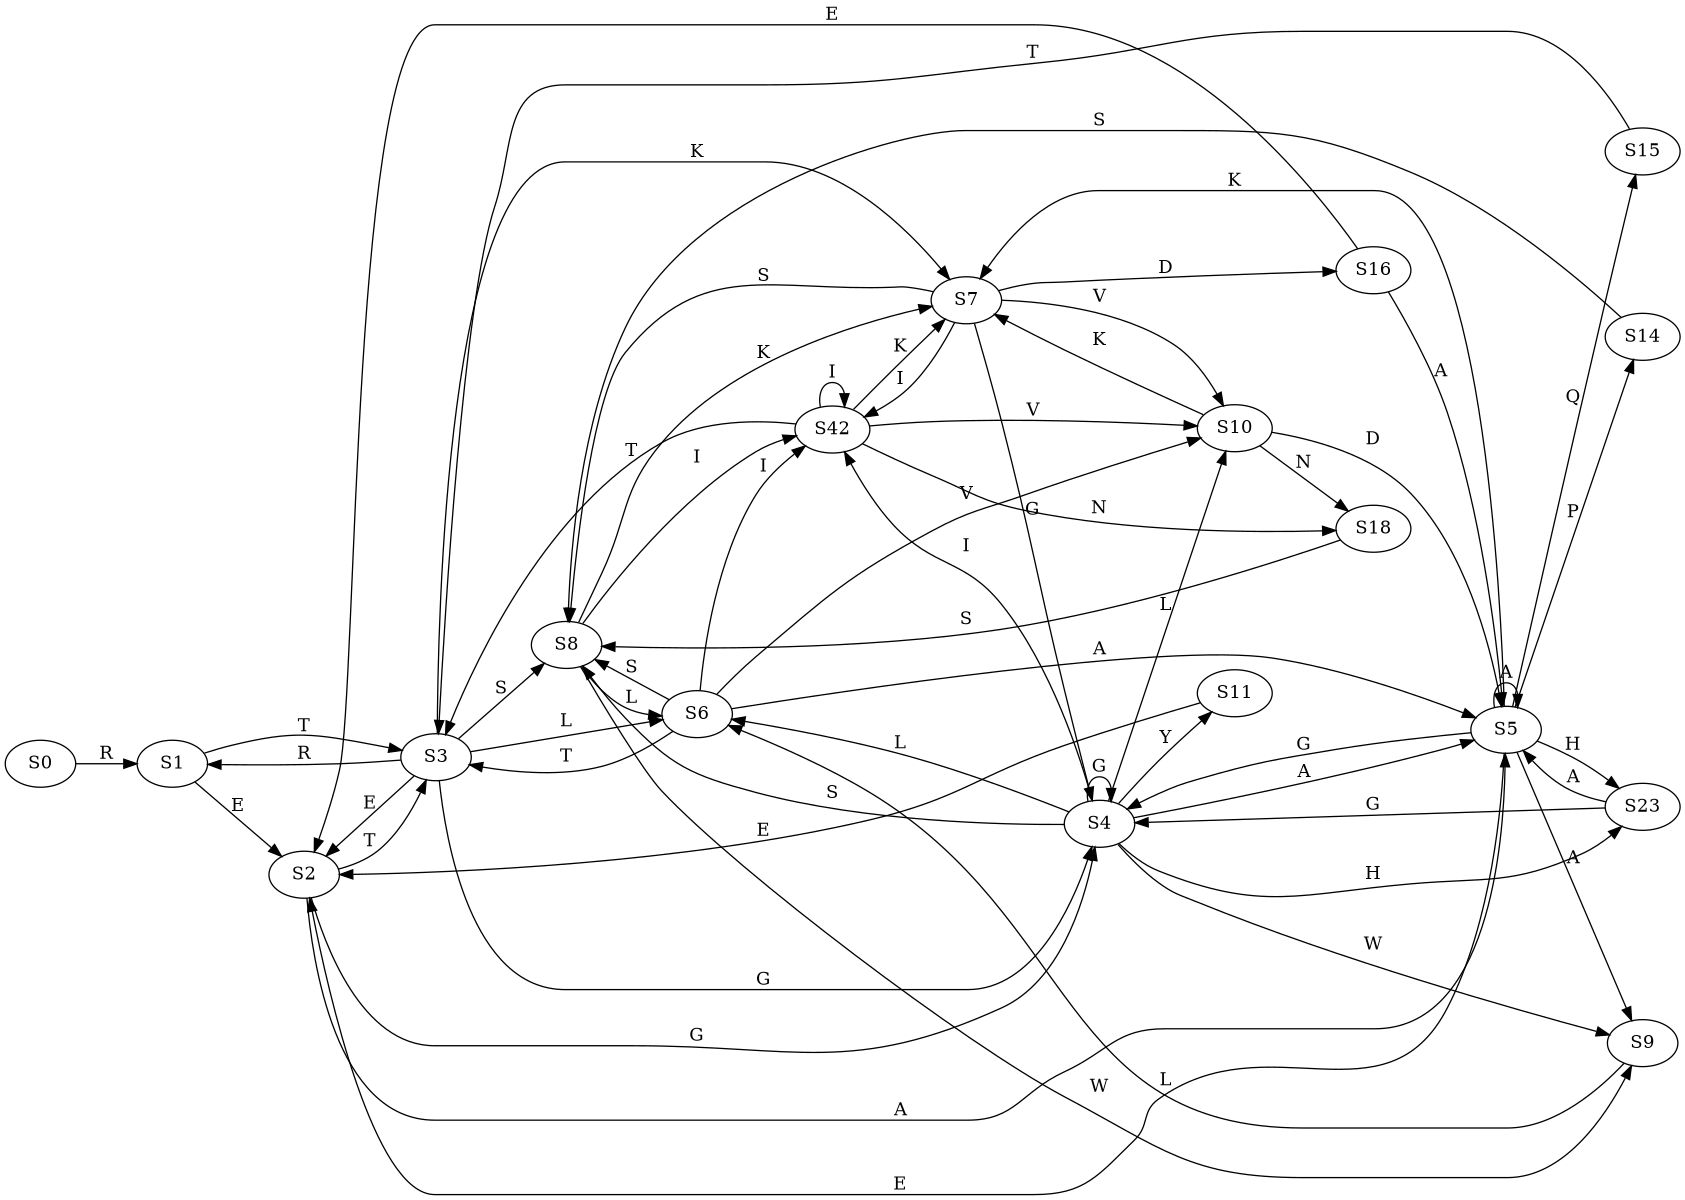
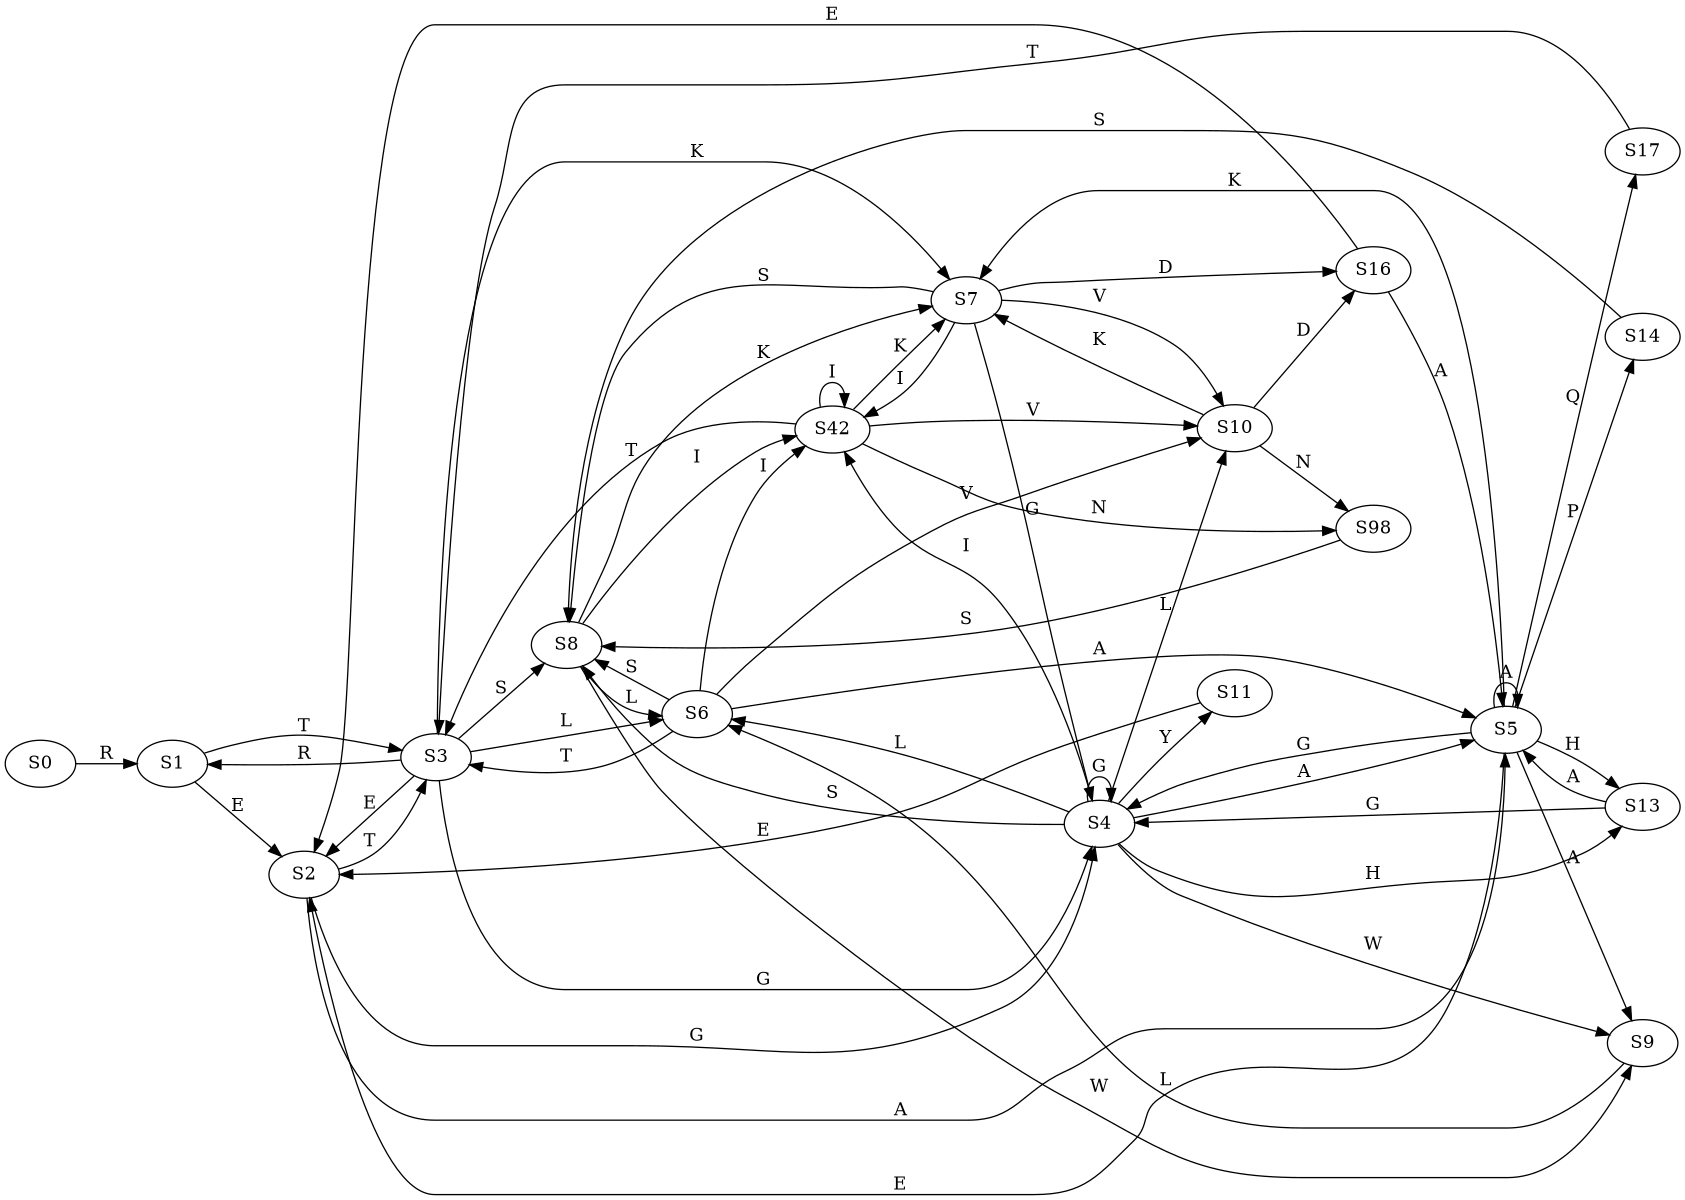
node "S15": label "S15" -> "S17"
edge "S10" -> "S5": now "S10" -> "S16"
node "S18": label "S18" -> "S98"
node "S23": label "S23" -> "S13"
